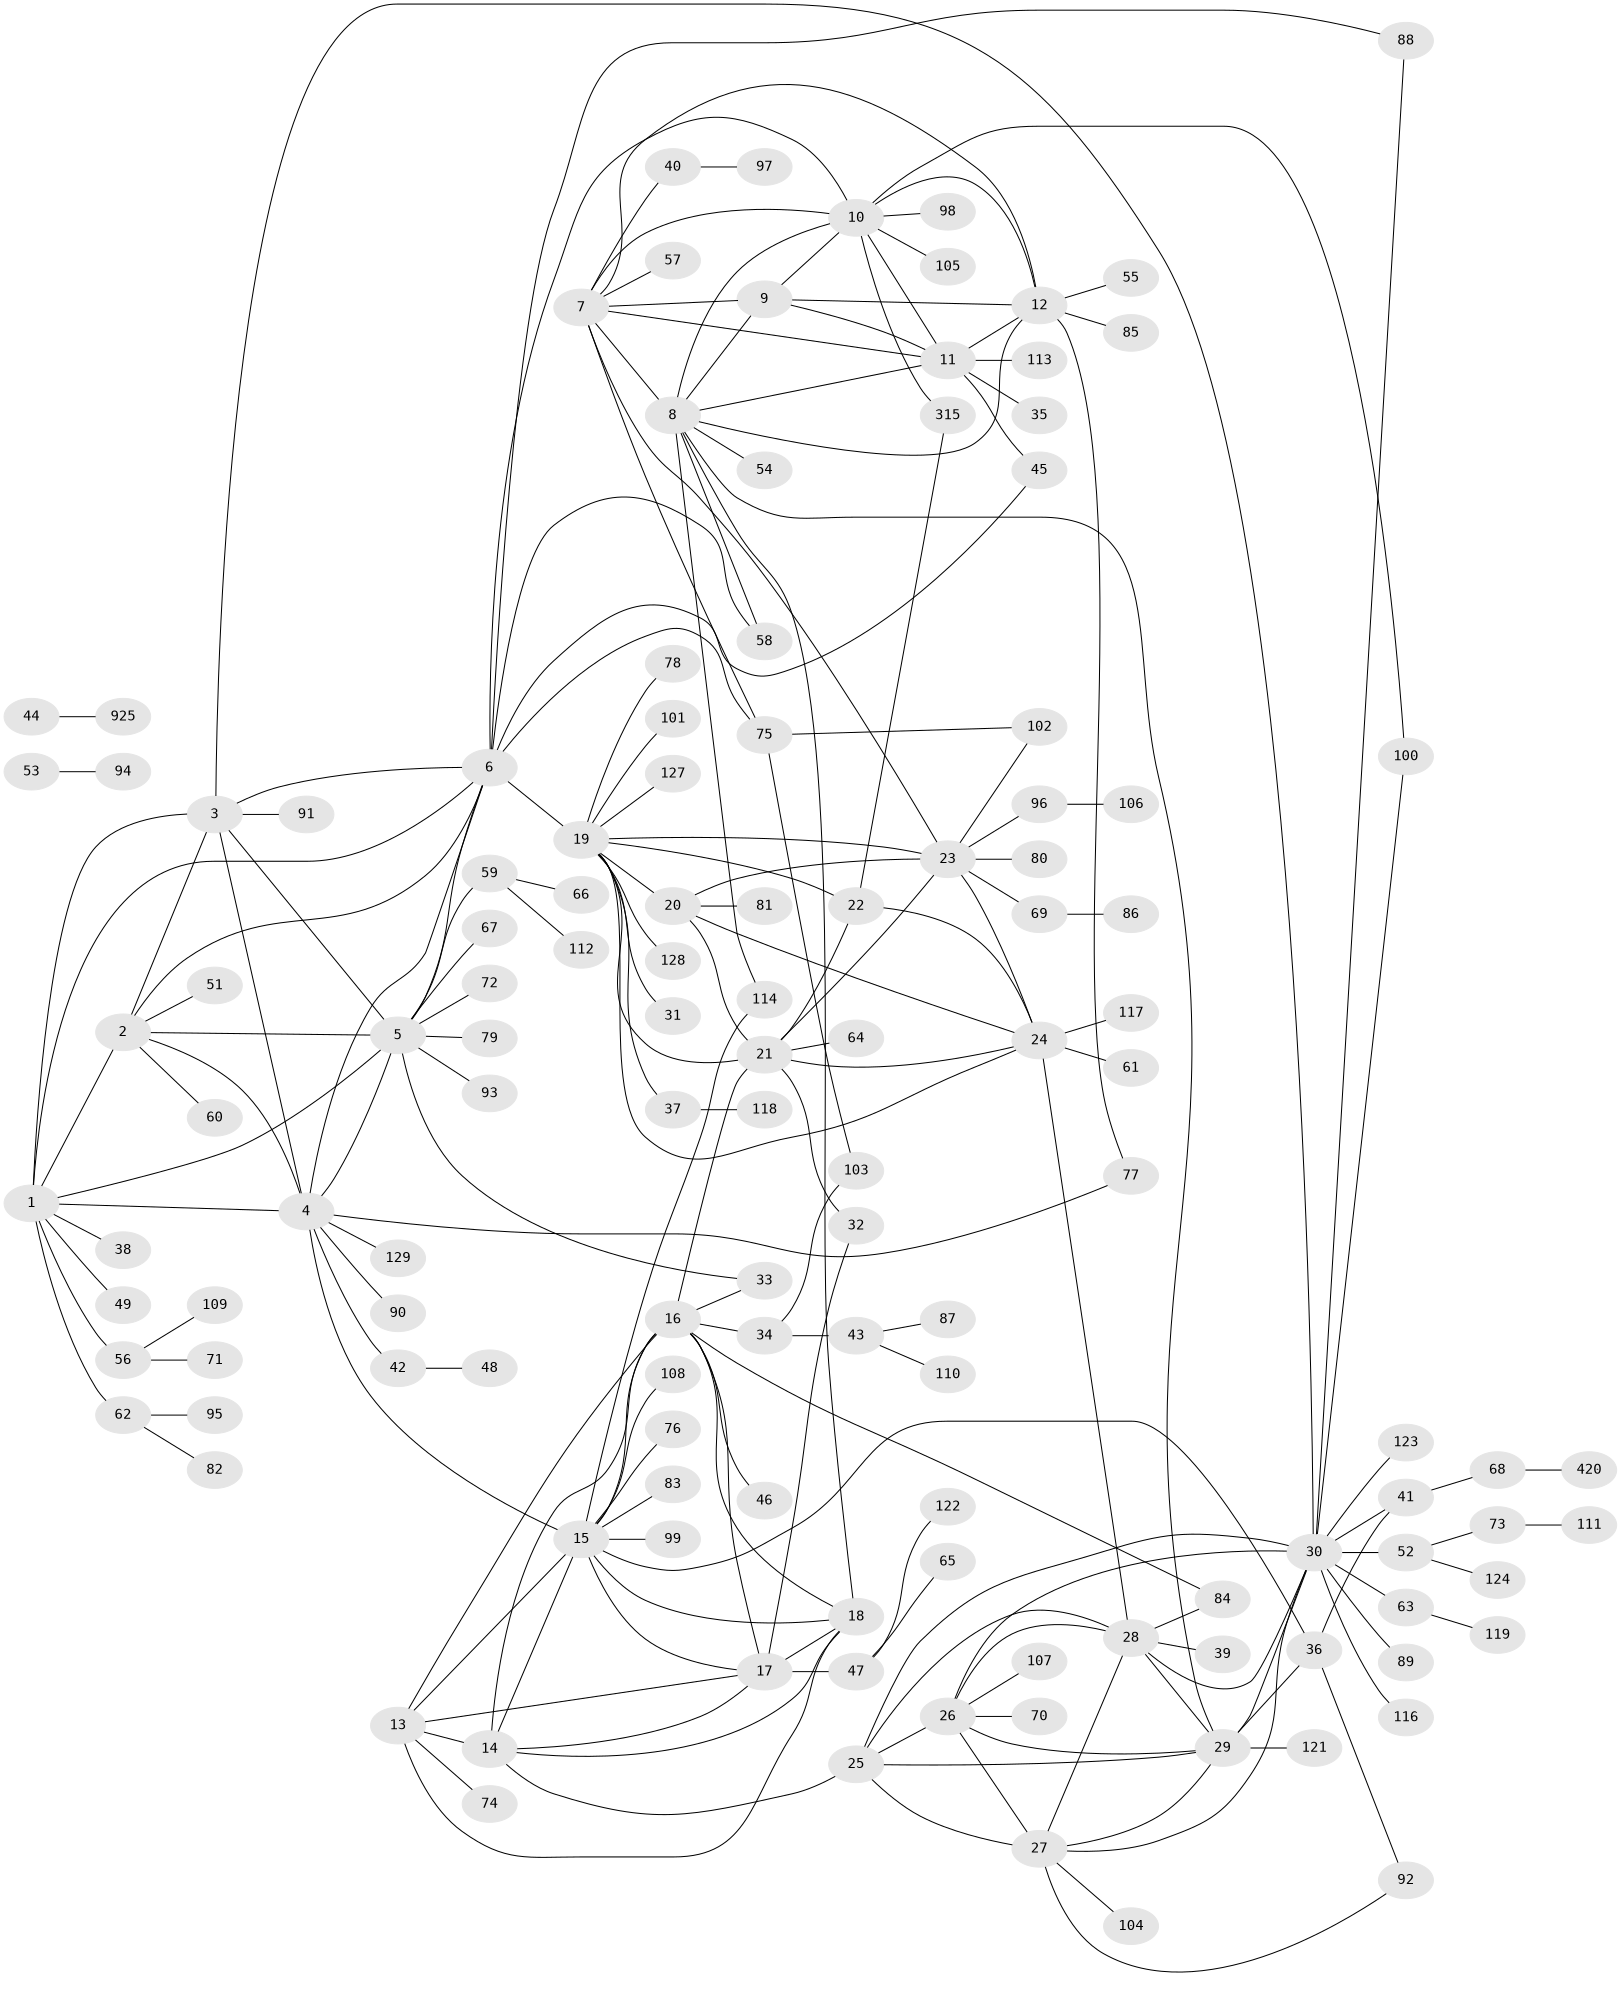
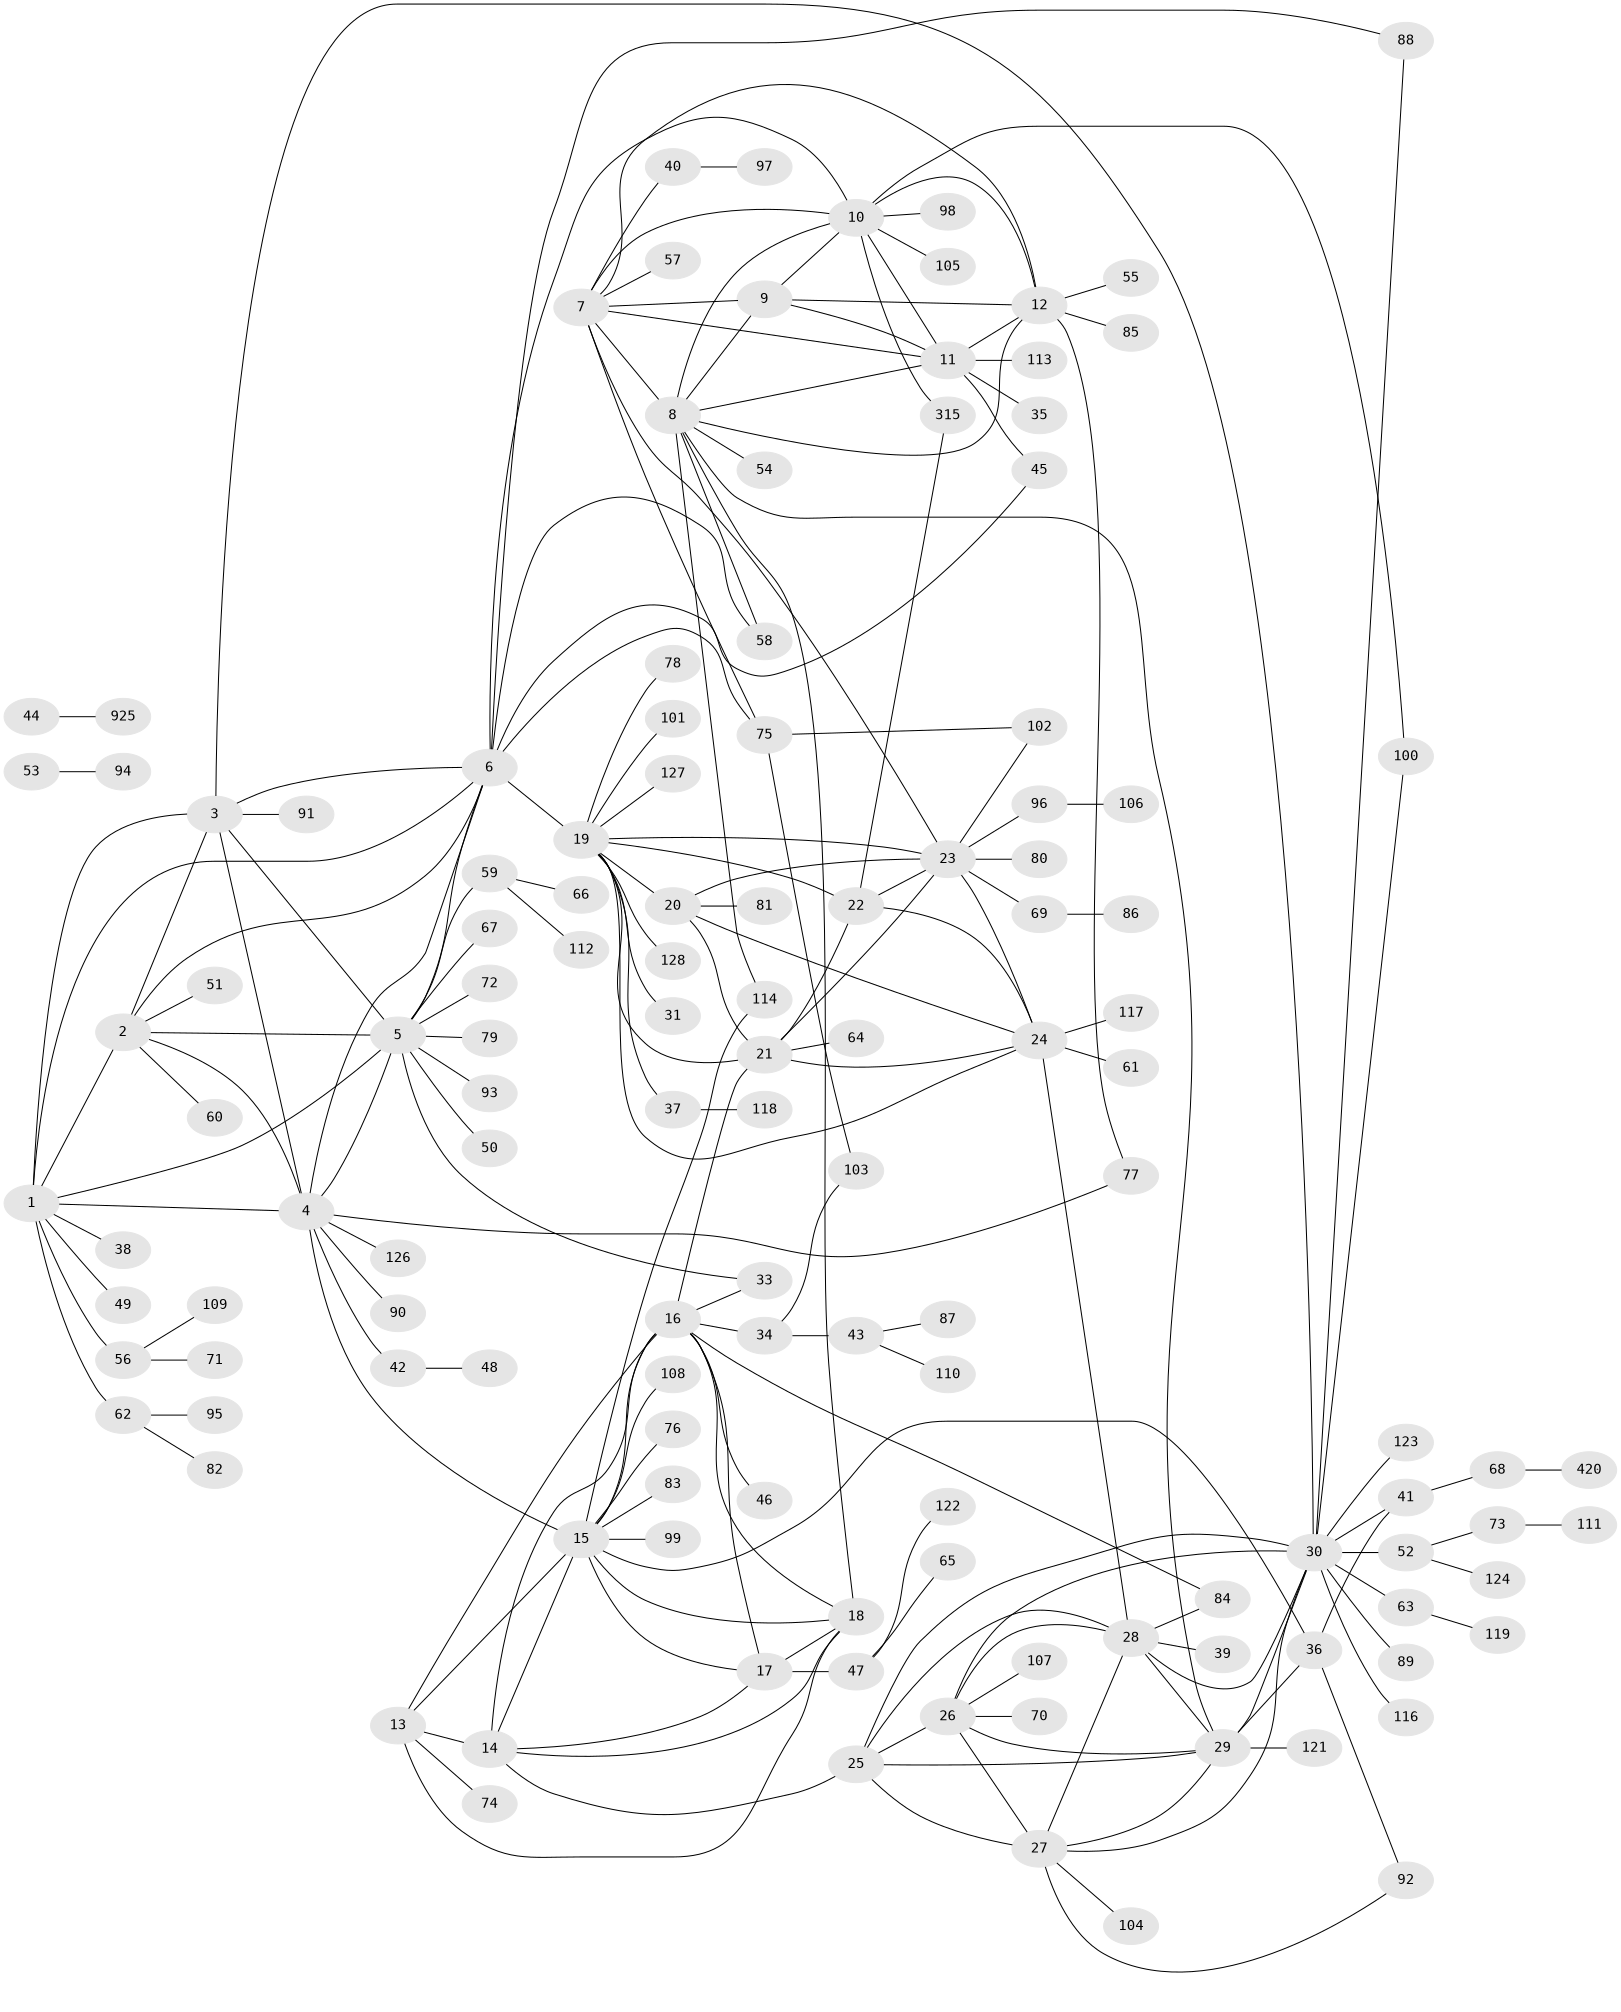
edge "23" -- "22": added
node "50": added
node "32": removed
node "129": label "129" -> "126"
edge "17" -- "13": removed
